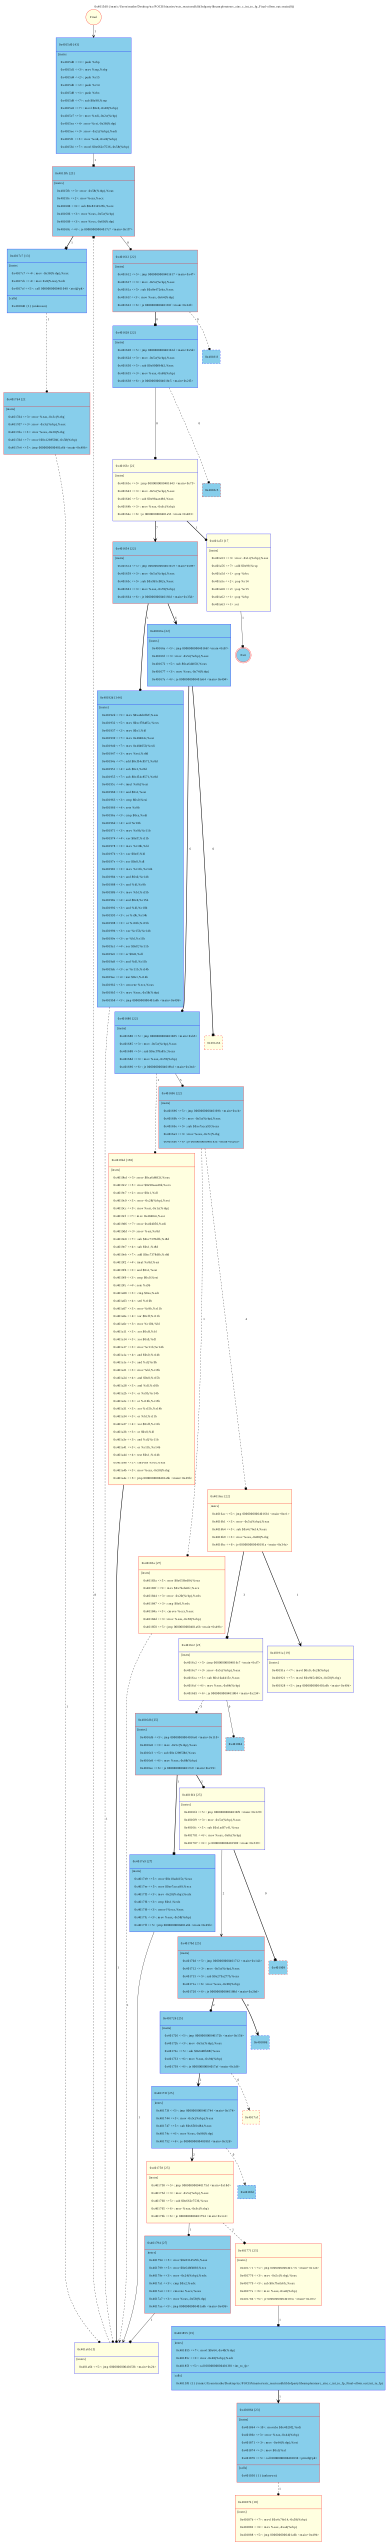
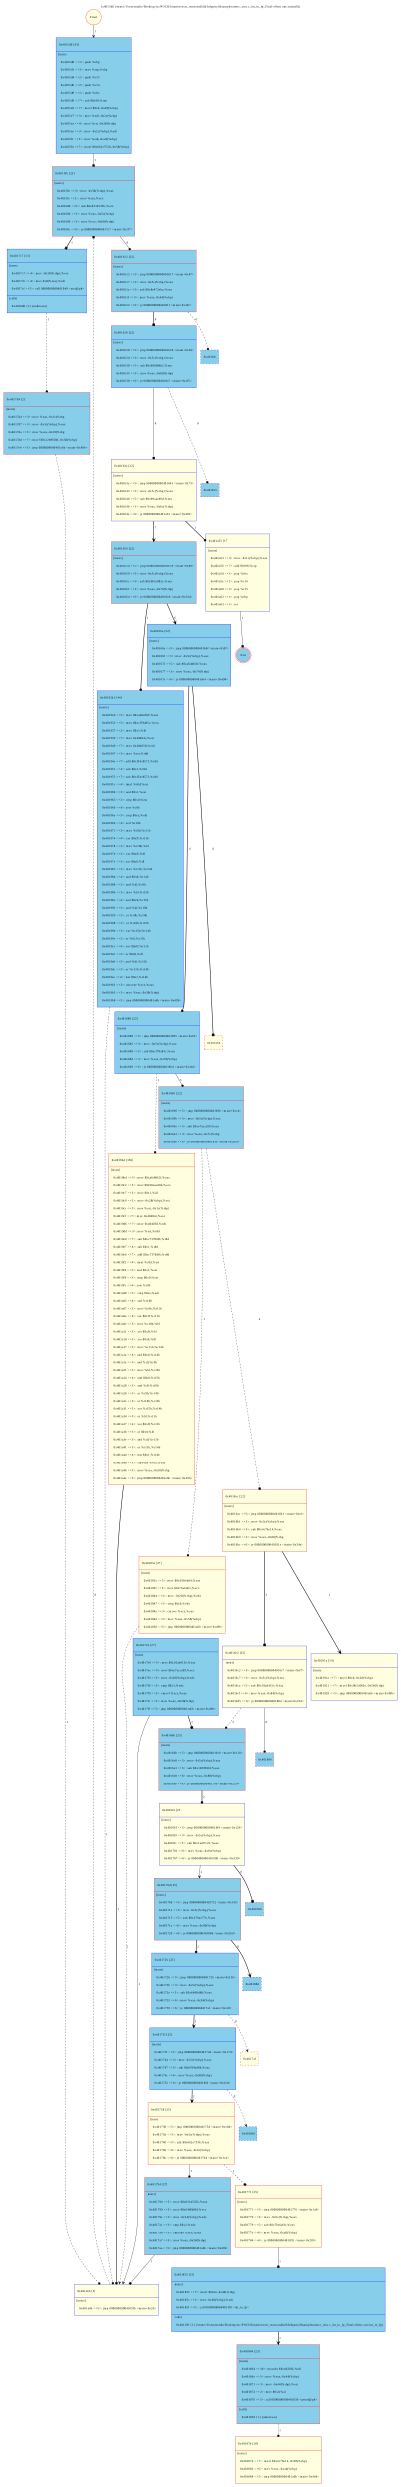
edge "0x4016db [25]" -> "0x4017e9 [27]": reversed
